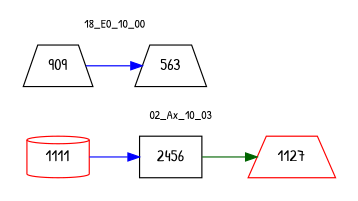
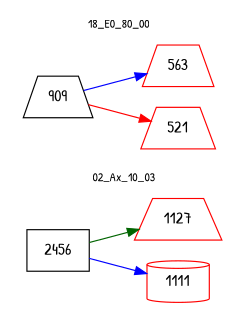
cluster "18_E0_10_00": label "18_E0_10_00" -> "18_E0_80_00"
node "563": color black -> red
node "521": added
edge "1111" -> "2456": reversed
